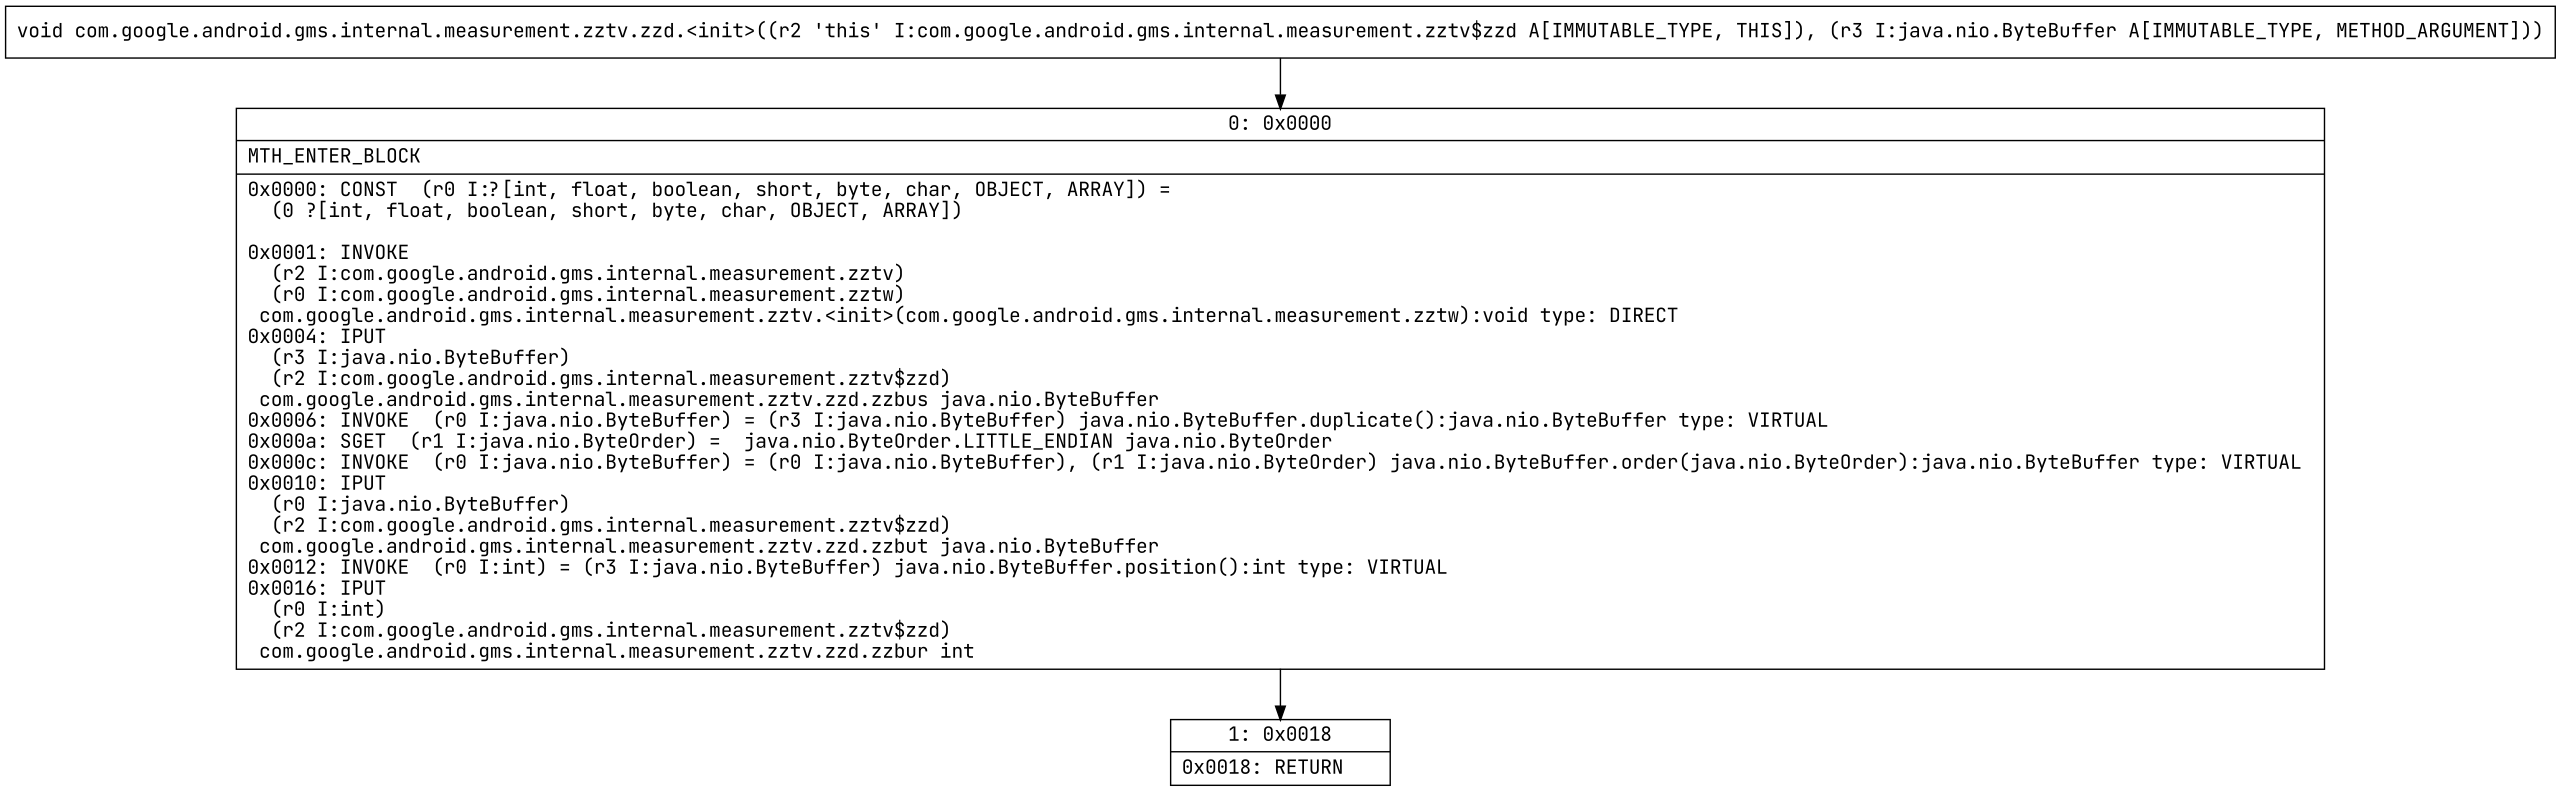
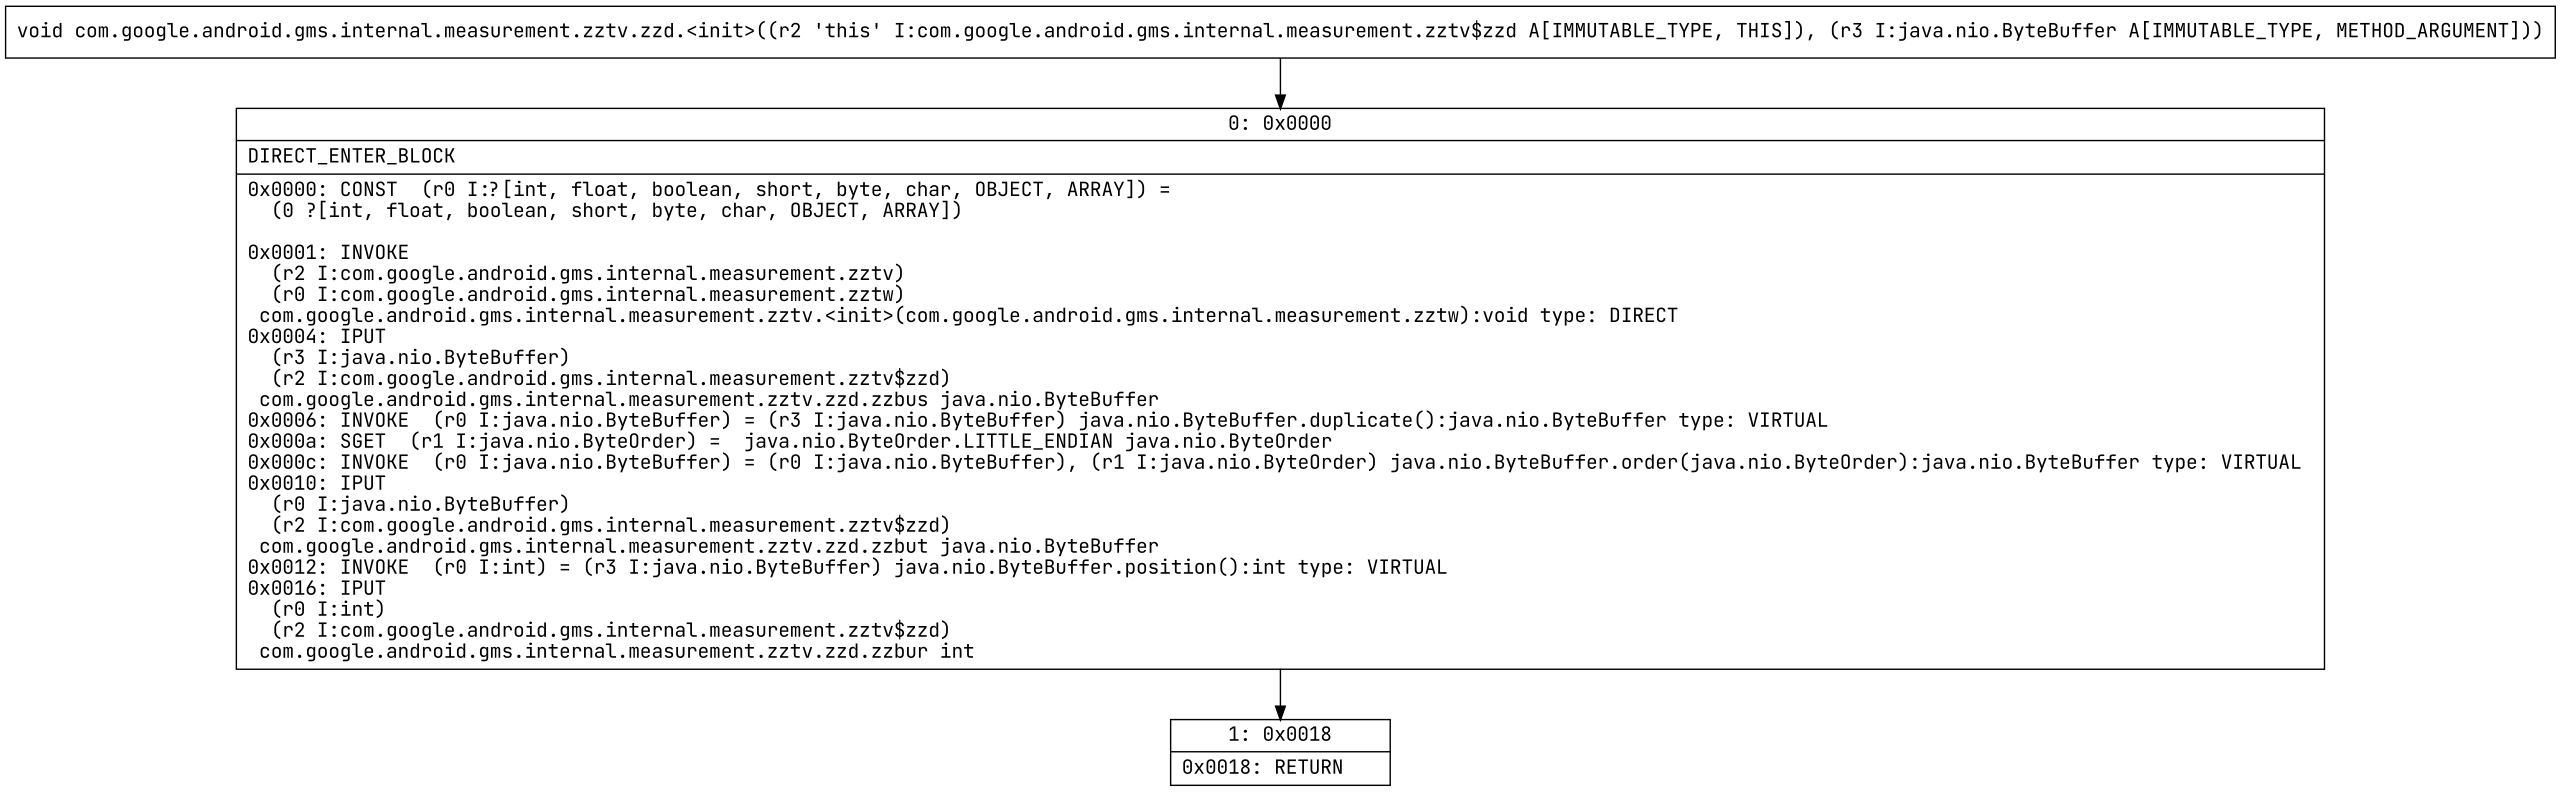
node "0: 0x0000": text "MTH_ENTER_BLOCK" -> "DIRECT_ENTER_BLOCK"
